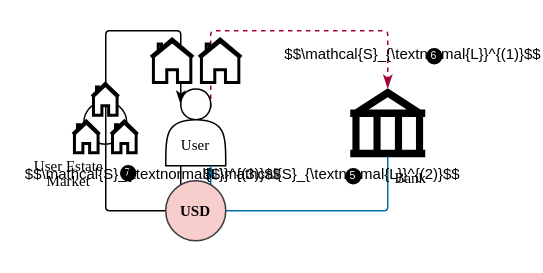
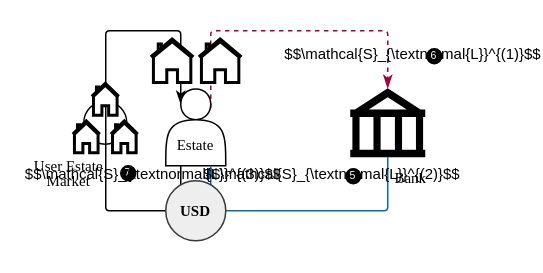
node "User": label "User" -> "Estate"
node "USD": fillcolor #f8cecc -> #eeeeee
